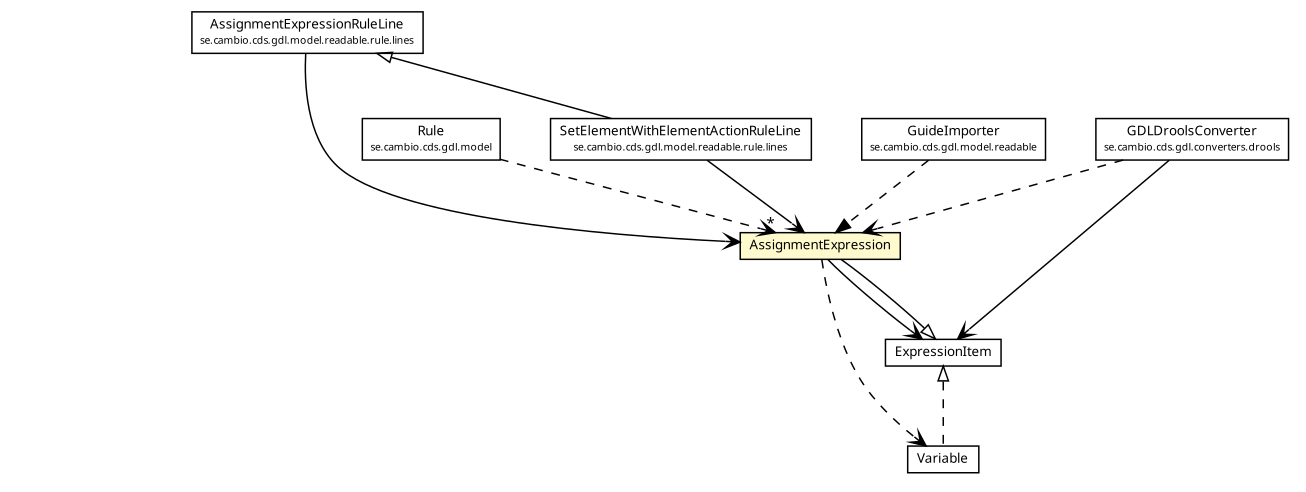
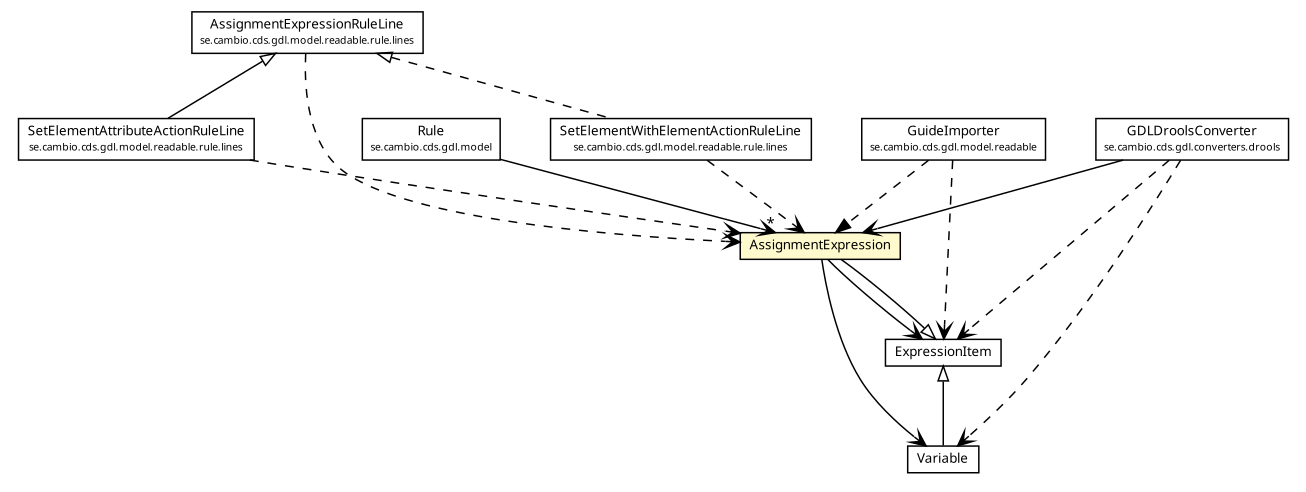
edge "SetElementWithElementActionRuleLine" -> "AssignmentExpressionRuleLine": style solid -> dashed
node "SetElementAttributeActionRuleLine": added
edge "SetElementWithElementActionRuleLine" -> "AssignmentExpression": style solid -> dashed
edge "Rule" -> "AssignmentExpression": style dashed -> solid
edge "GDLDroolsConverter" -> "AssignmentExpression": style dashed -> solid
edge "AssignmentExpressionRuleLine" -> "AssignmentExpression": style solid -> dashed
edge "GuideImporter" -> "ExpressionItem": added
edge "GDLDroolsConverter" -> "ExpressionItem": style solid -> dashed
edge "GDLDroolsConverter" -> "Variable": added
edge "AssignmentExpression" -> "Variable": style dashed -> solid
edge "Variable" -> "ExpressionItem": style dashed -> solid
